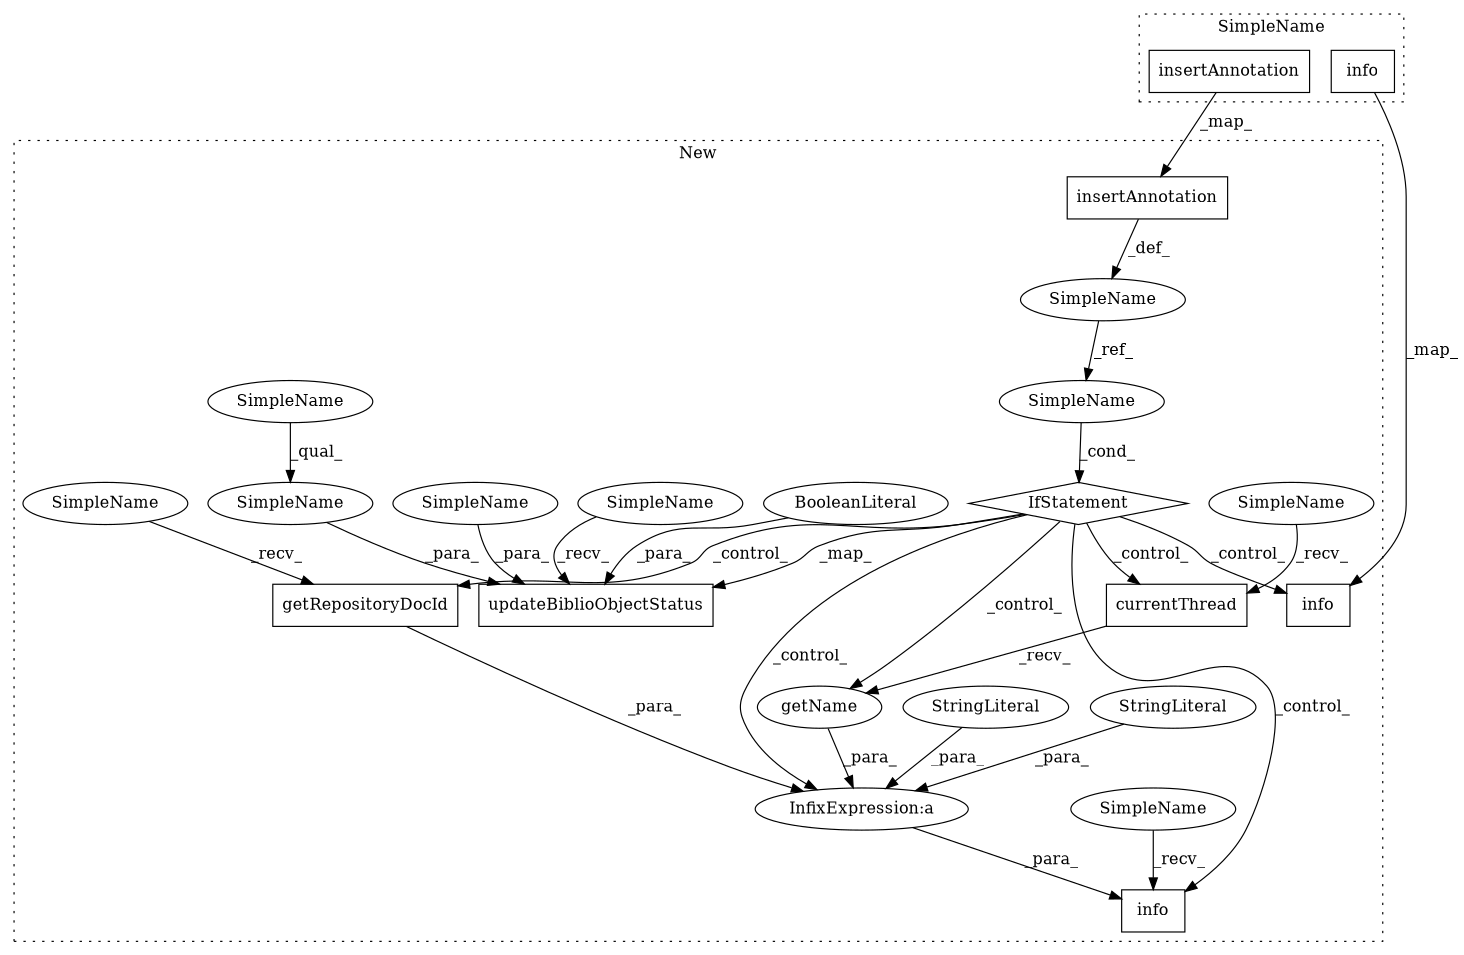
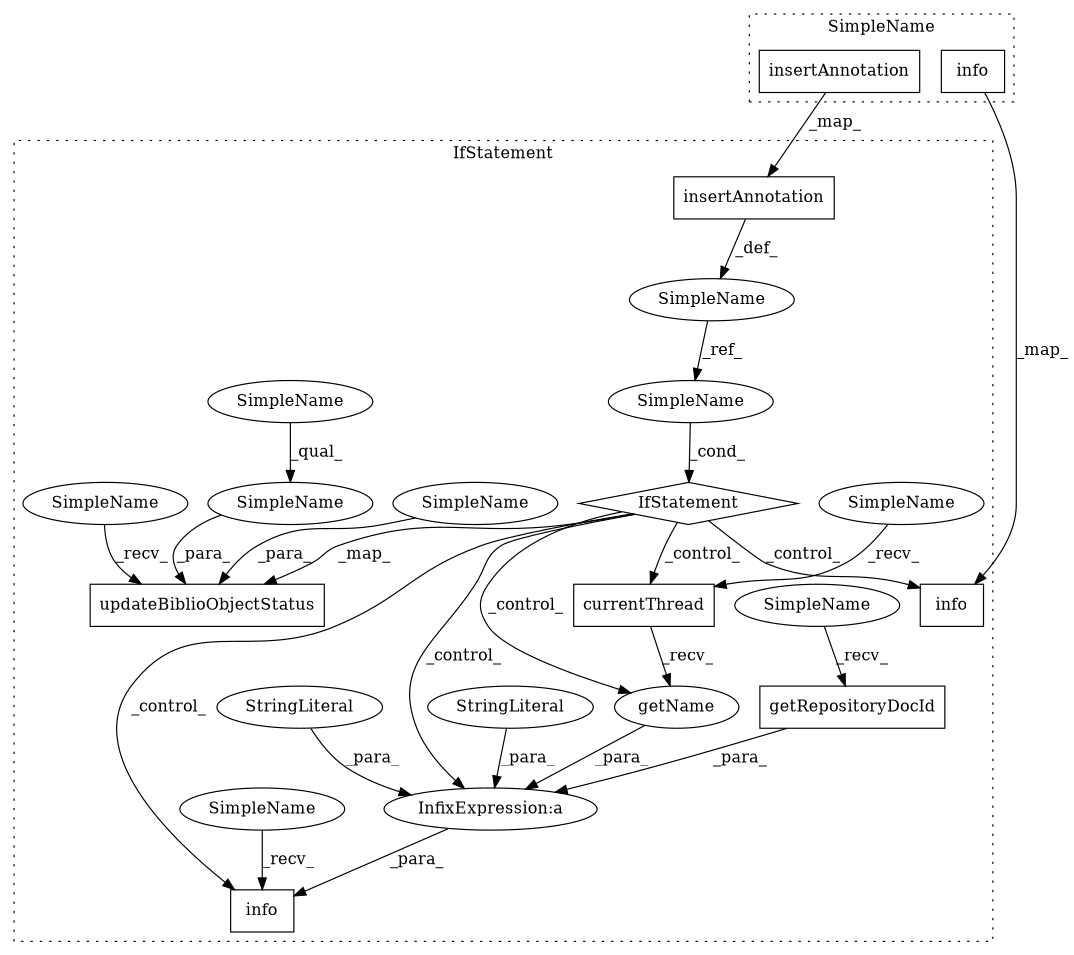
cluster "New": label "New" -> "IfStatement"
node "BooleanLiteral": removed
edge "IfStatement" -> "getRepositoryDocId": removed, label "_control_"
